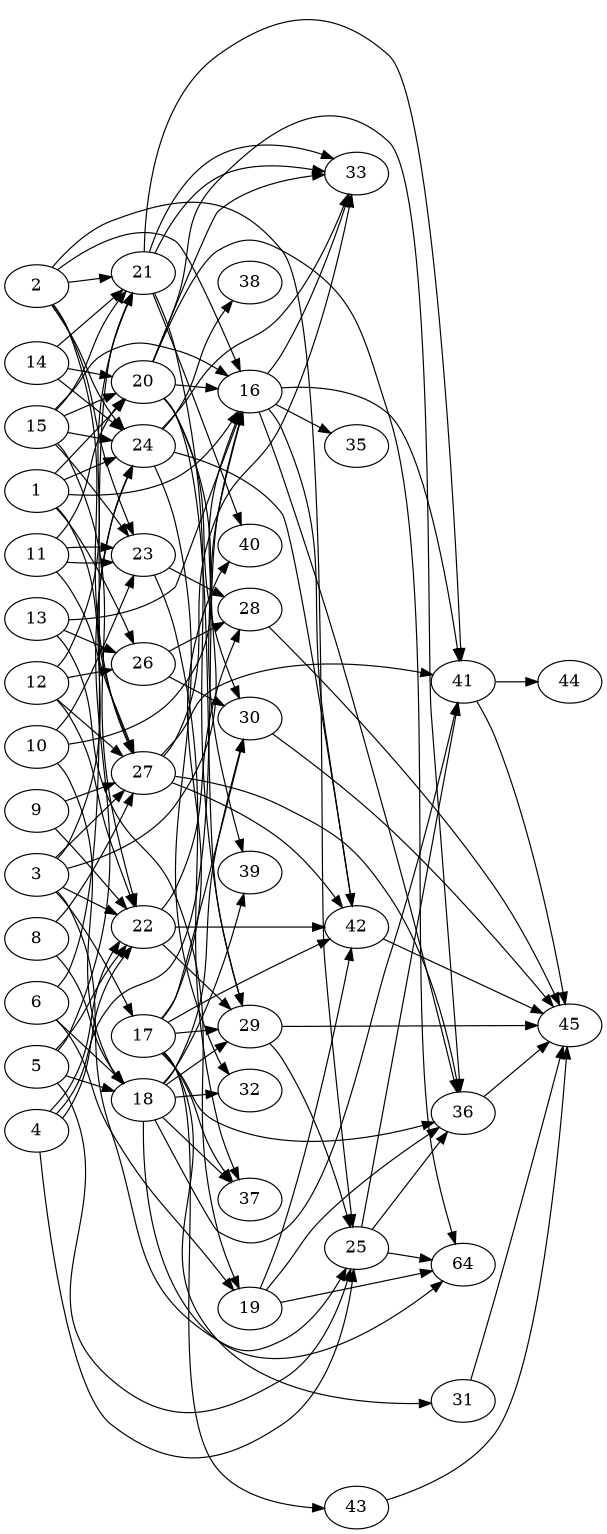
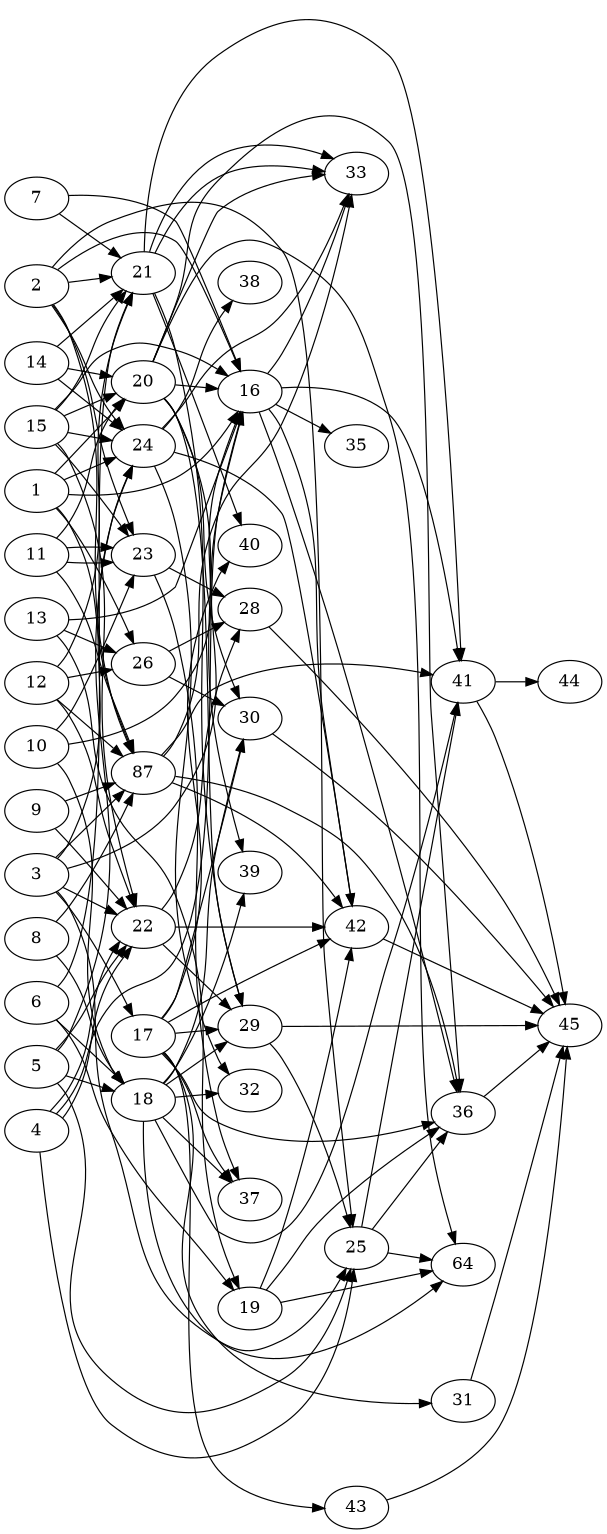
node "7": added
node "27": label "27" -> "87"
